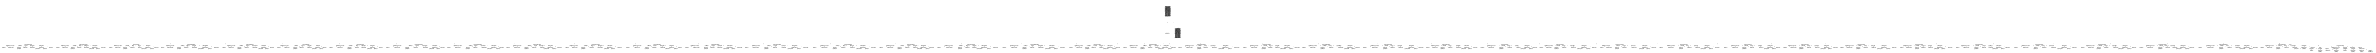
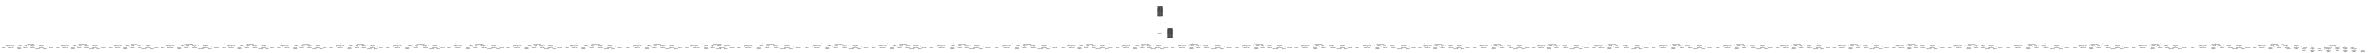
node "15:CtTypeReferenceImpl@METHOD_DEF": removed
